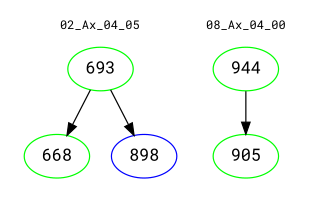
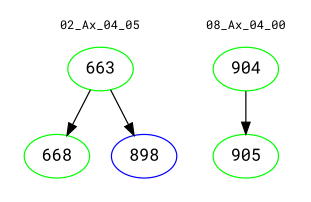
node "693": label "693" -> "663"
node "944": label "944" -> "904"
